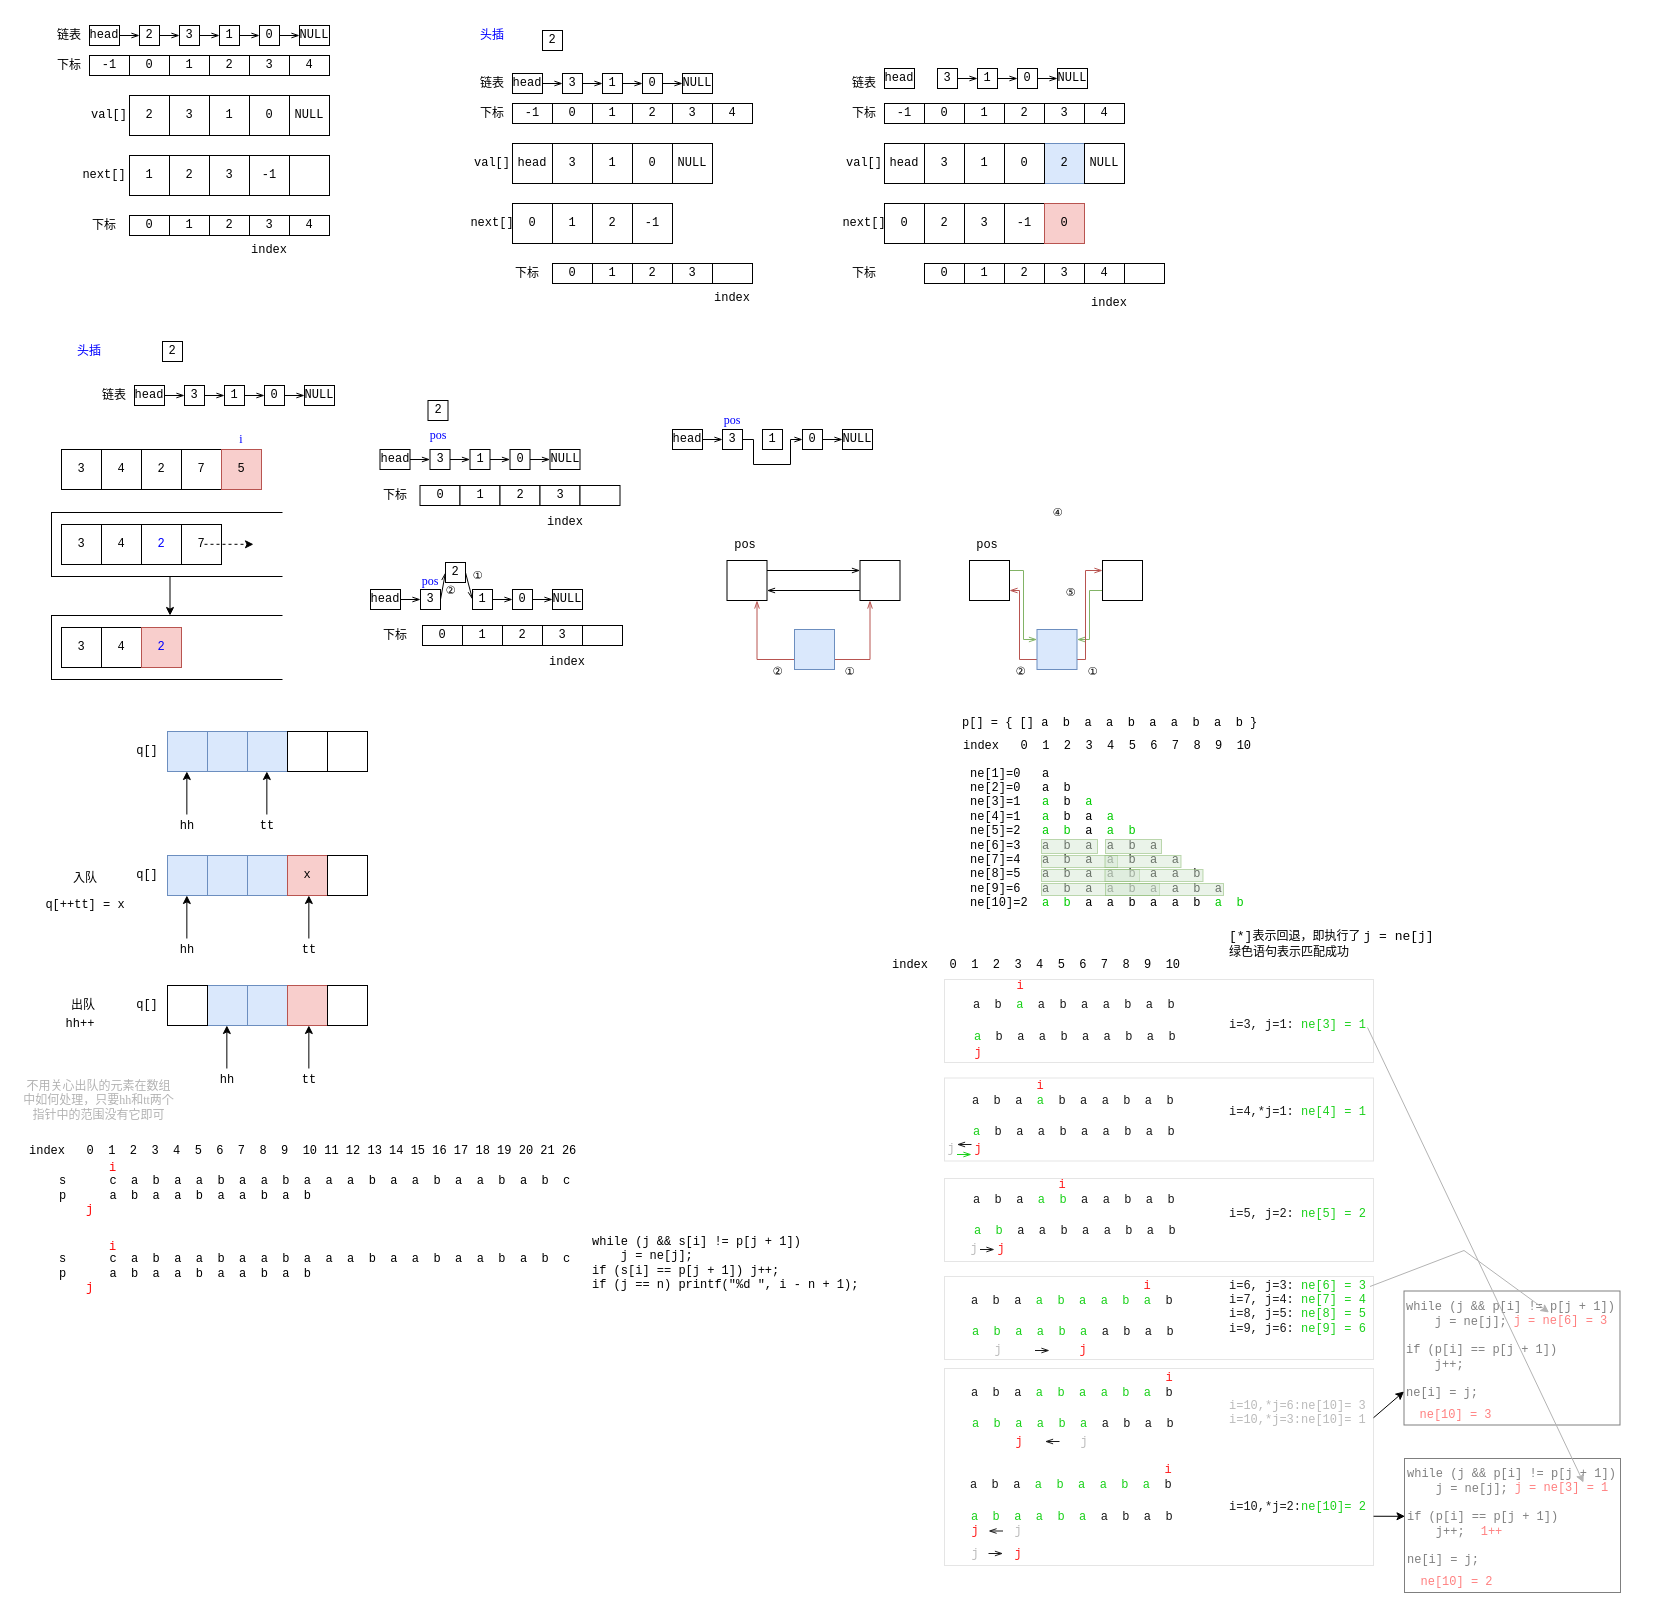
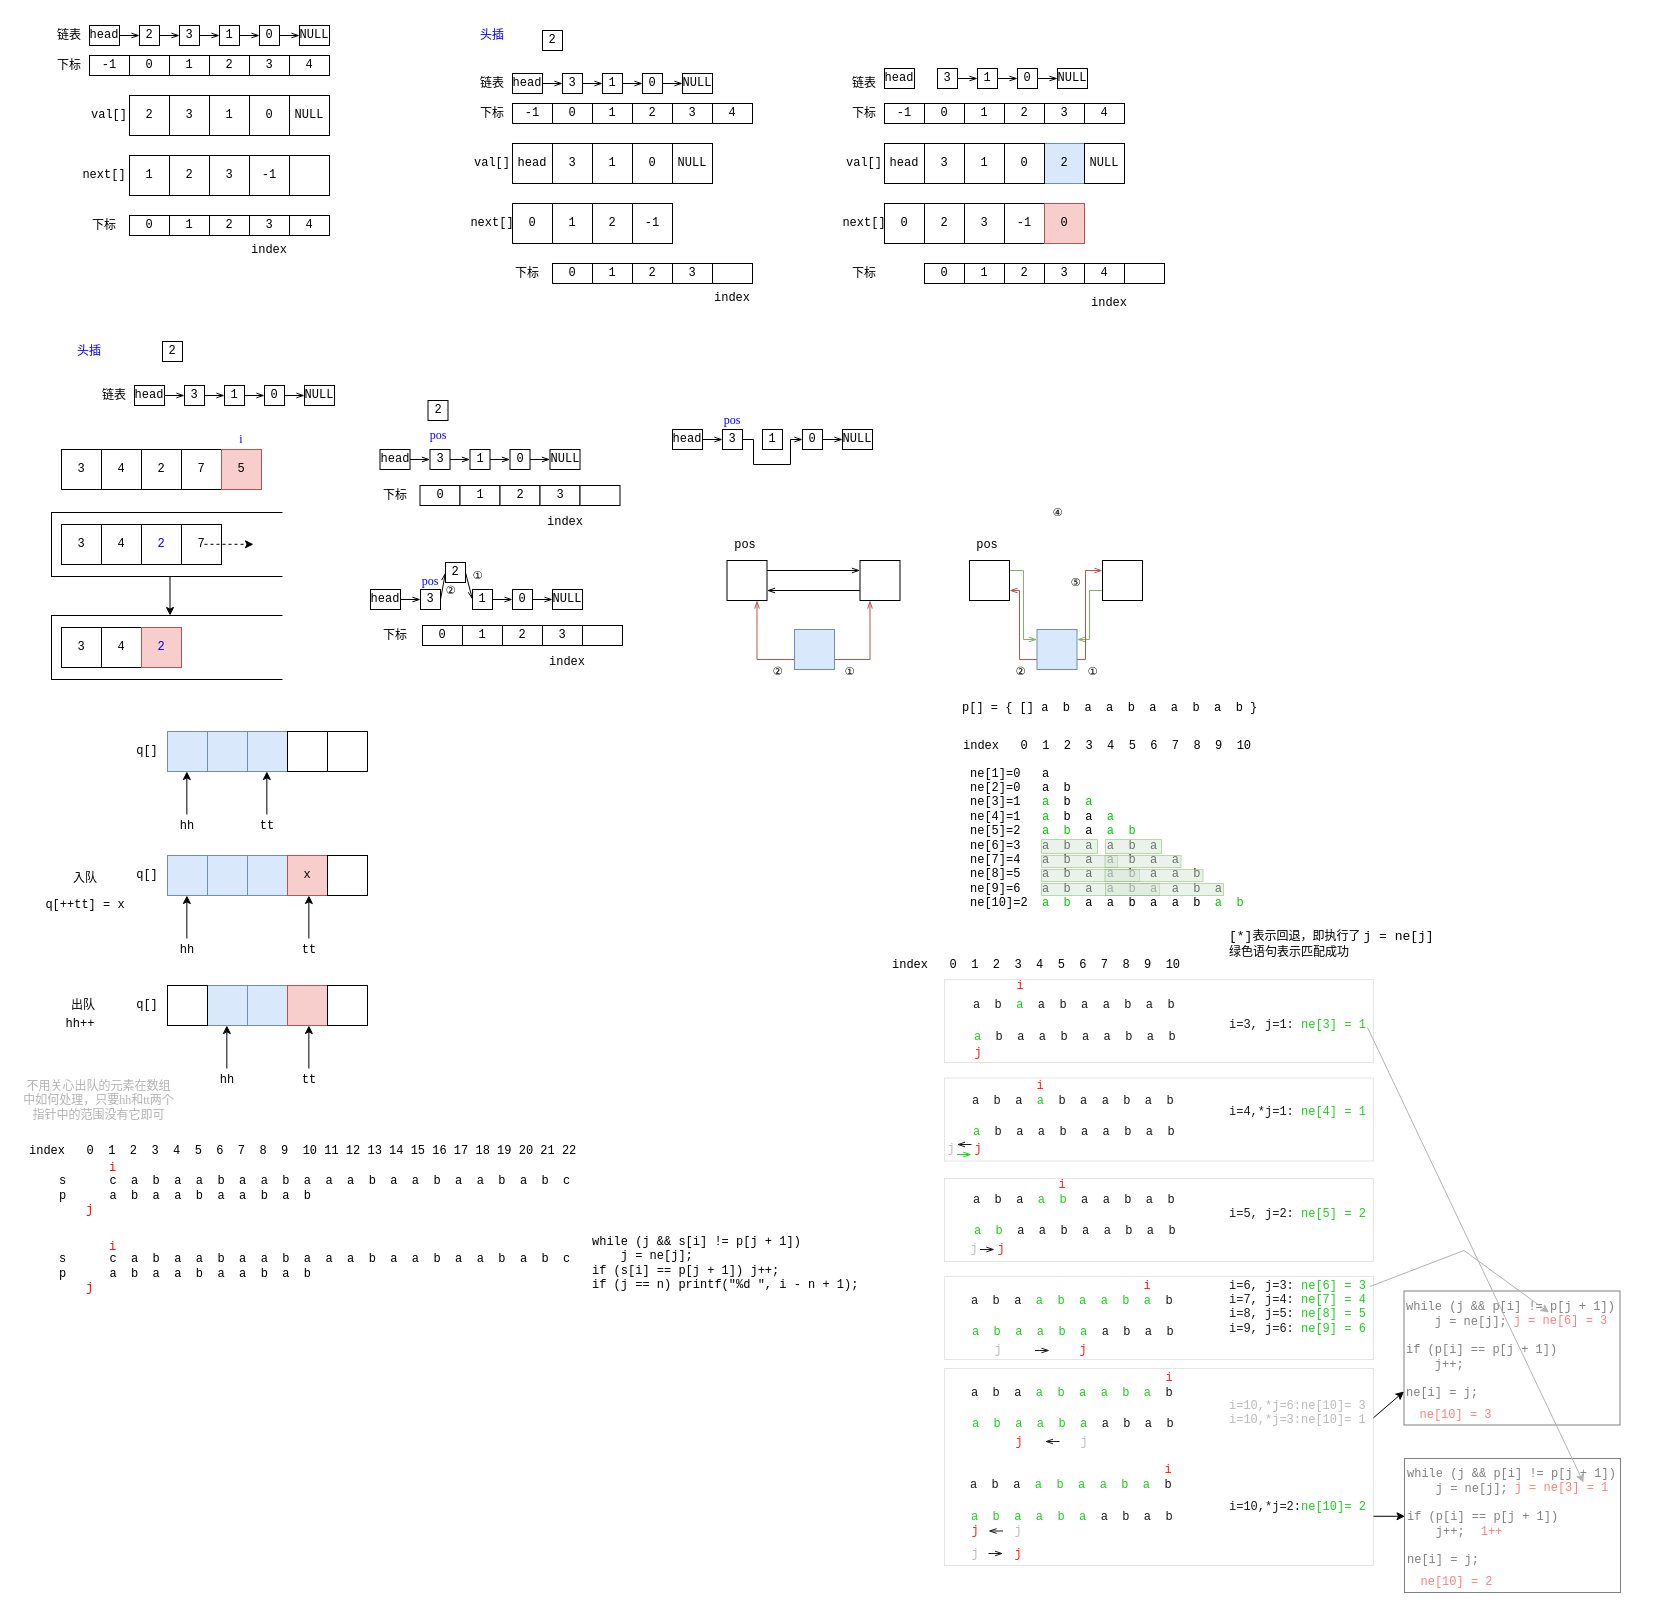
node "⑤": moved (1071, 594) -> (1076, 584)
node "p[] = { [] a b a a b a a b a b }": moved (1120, 723) -> (1120, 708)
node "index 0 1 2 3 4 5 6 7 8 9 10 11 12 13 14 15 16 17 18 19 20 21 26": label "index 0 1 2 3 4 5 6 7 8 9 10 11 12 13 14 15 16 17 18 19 20 21 26" -> "index 0 1 2 3 4 5 6 7 8 9 10 11 12 13 14 15 16 17 18 19 20 21 22"
